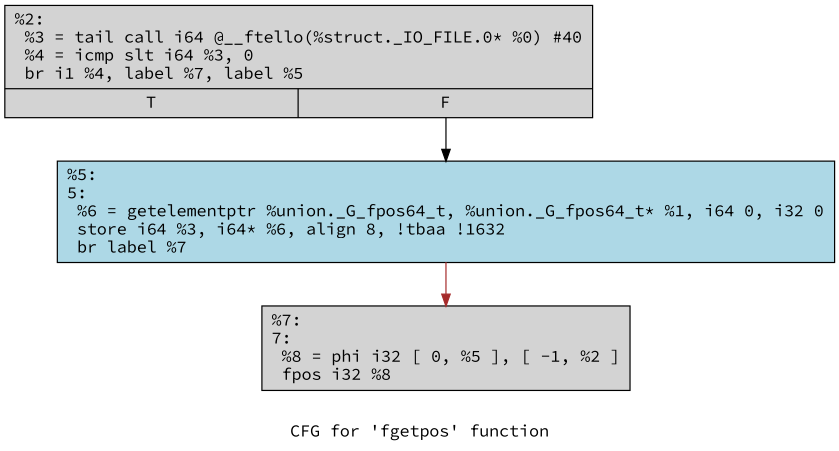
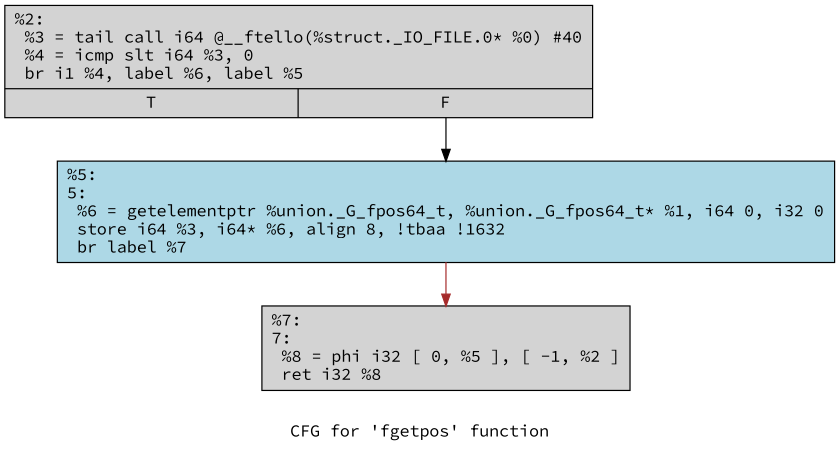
node "%2:": text "br i1 %4, label %7, label %5" -> "br i1 %4, label %6, label %5"
node "%7:": text "fpos i32 %8" -> "ret i32 %8"
